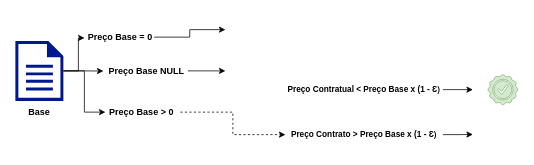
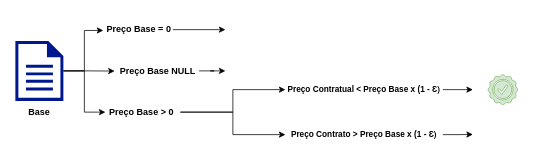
node "Preço Base = 0": moved (120, 37) -> (139, 30)
node "Preço Base NULL": moved (147, 71) -> (158, 71)
edge "Preço Base > 0" -> "Preço Contratual < Preço Base x (1 - Ɛ)": added
edge "Preço Base > 0" -> "Preço Contrato > Preço Base x (1 - Ɛ)": style dashed -> solid
